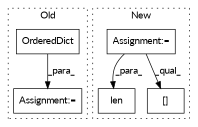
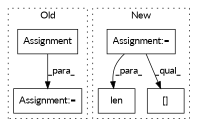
node "OrderedDict": label "OrderedDict" -> "Assignment"
